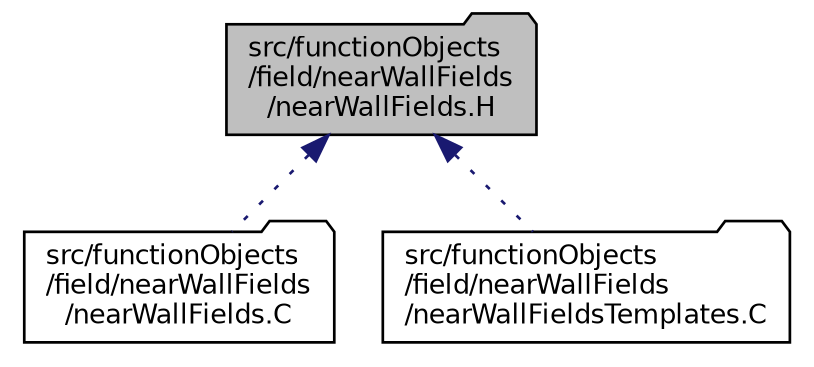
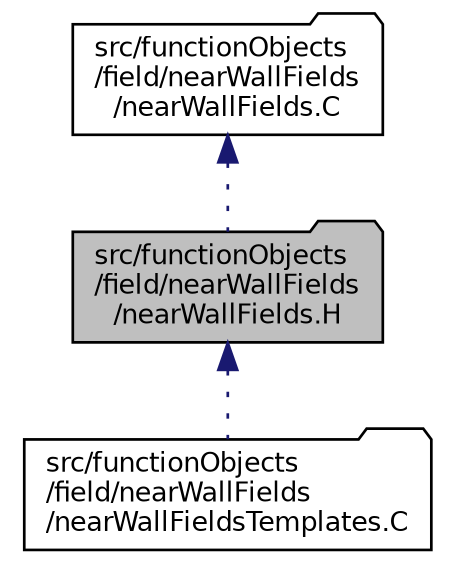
edge "src/functionObjects /field/nearWallFields /nearWallFields.C" -> "src/functionObjects /field/nearWallFields /nearWallFields.H": reversed
